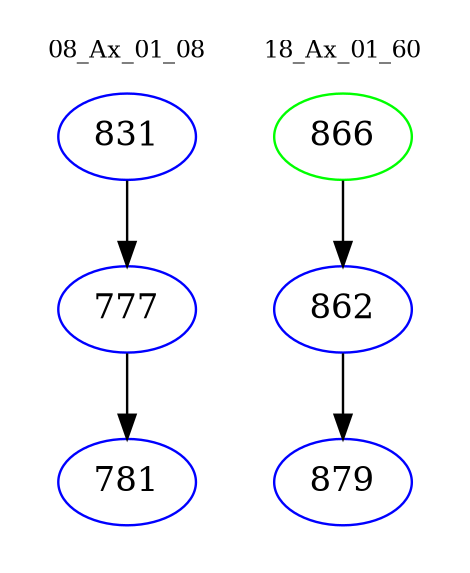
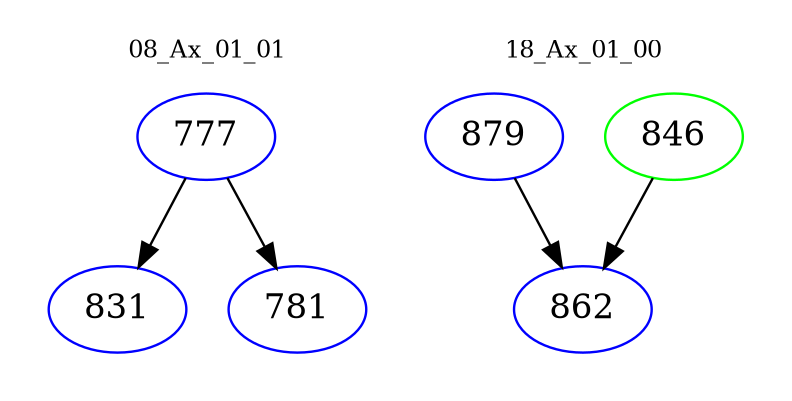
cluster "08_Ax_01_08": label "08_Ax_01_08" -> "08_Ax_01_01"
cluster "18_Ax_01_60": label "18_Ax_01_60" -> "18_Ax_01_00"
node "866": label "866" -> "846"
edge "831" -> "777": reversed
edge "862" -> "879": reversed
